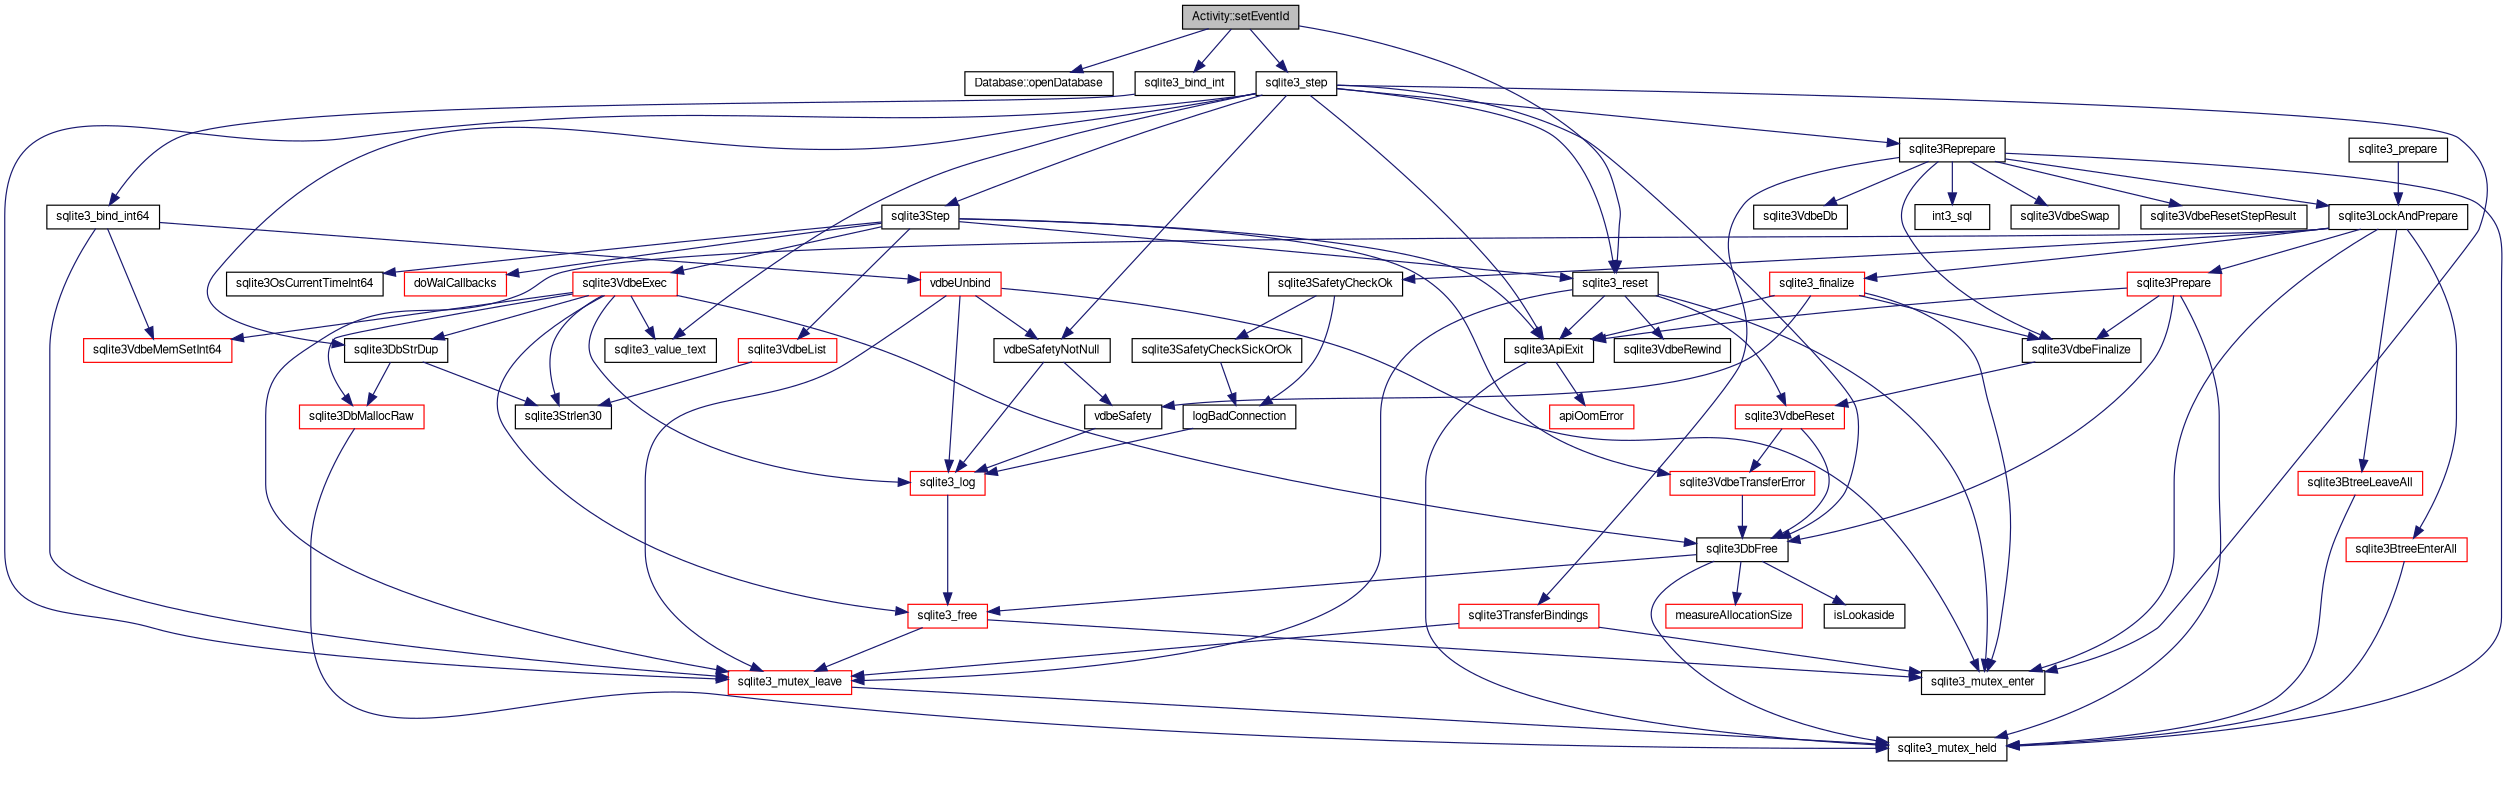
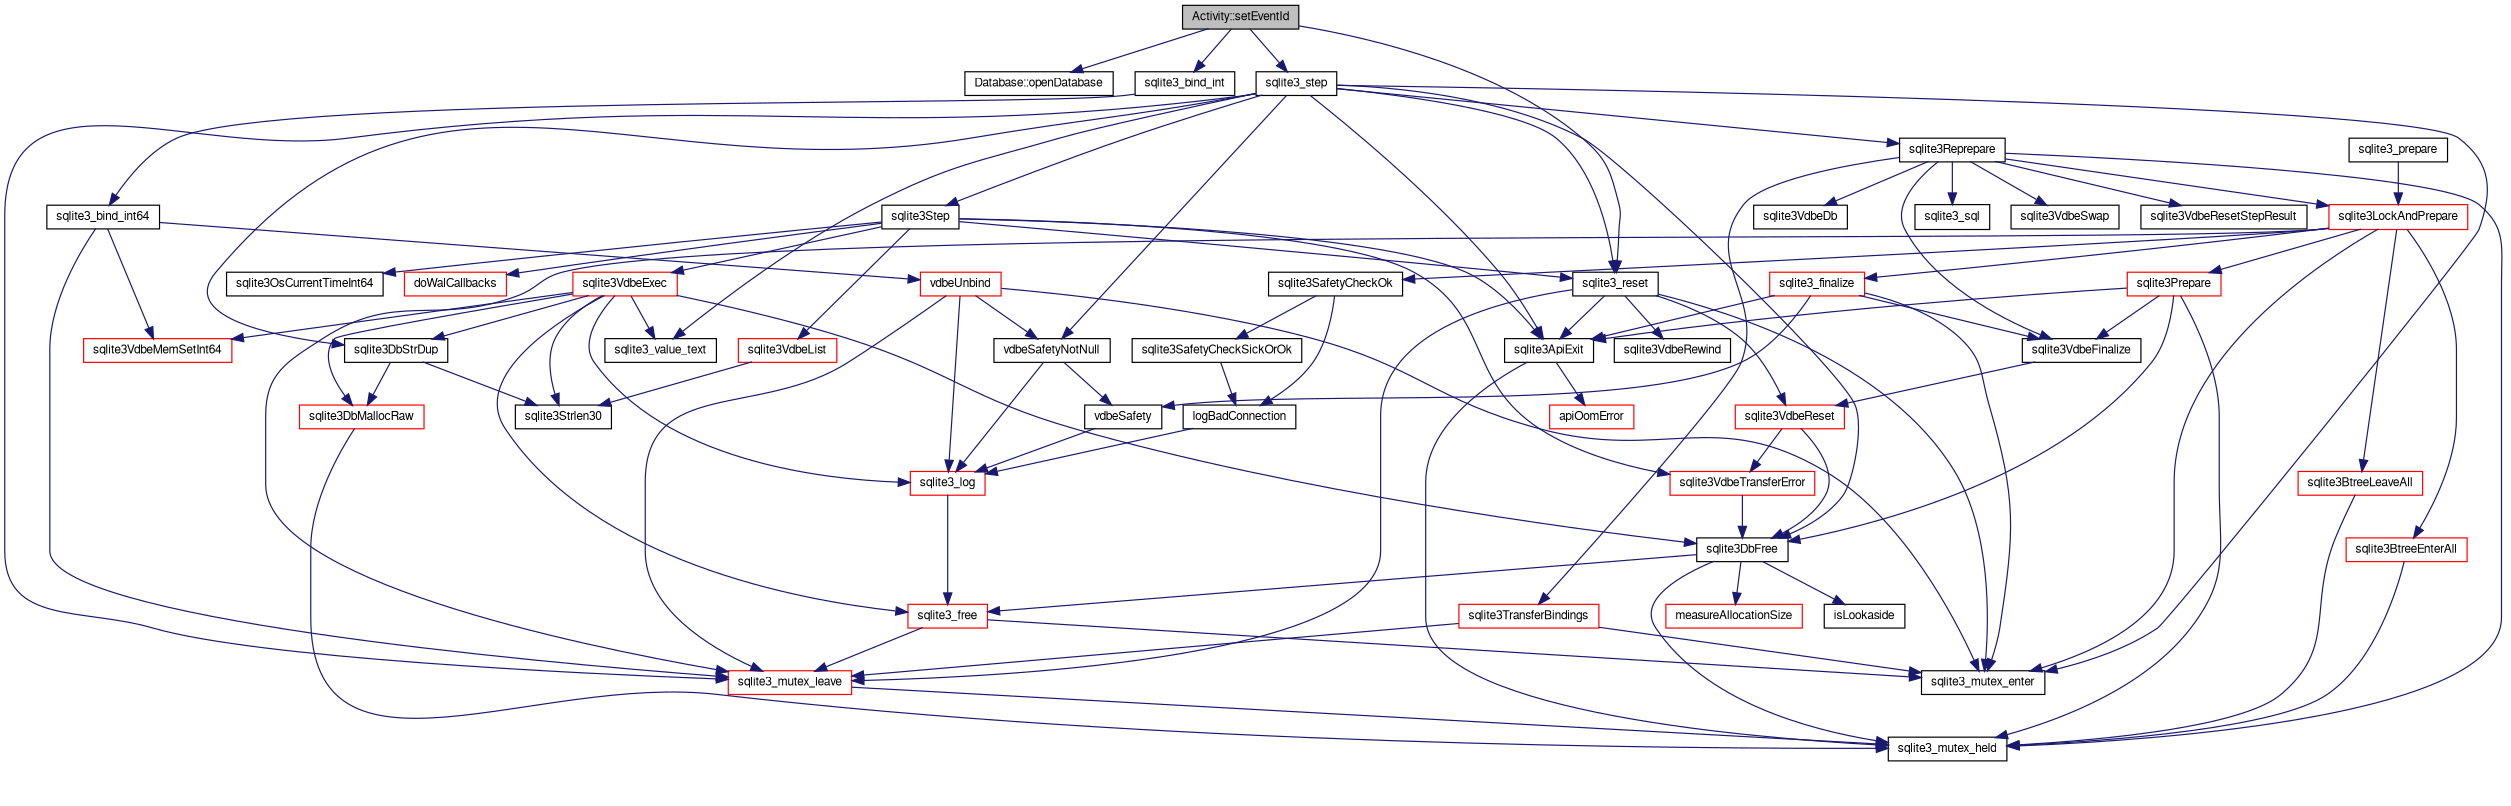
node "int3_sql": label "int3_sql" -> "sqlite3_sql"
node "sqlite3LockAndPrepare": color black -> red
